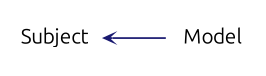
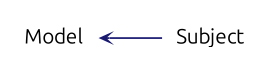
edge "Model" -> "Subject": reversed
